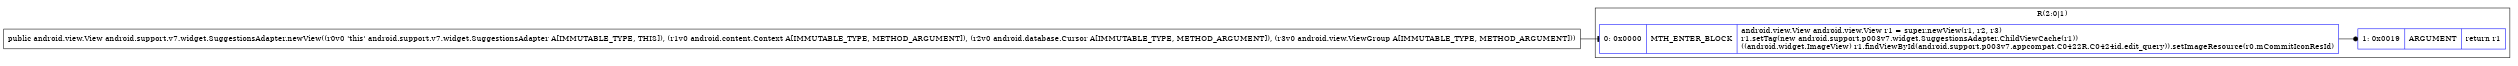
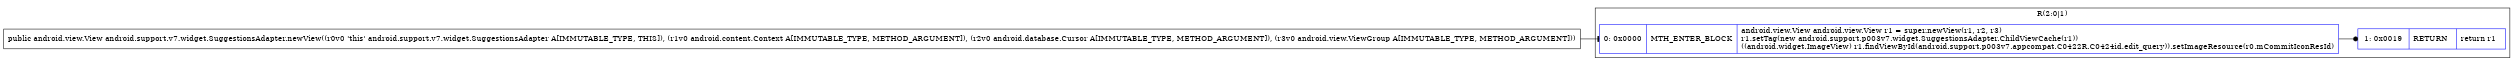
node "1: 0x0019": text "ARGUMENT" -> "RETURN"
